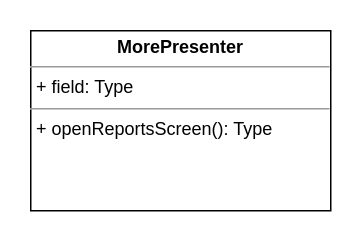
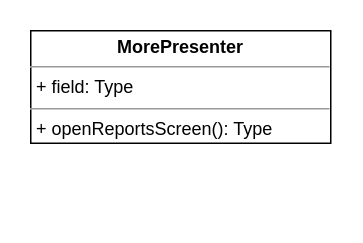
node "MorePresenter + field: Type + openReportsScreen(): Type": size 300x180 -> 300x113
